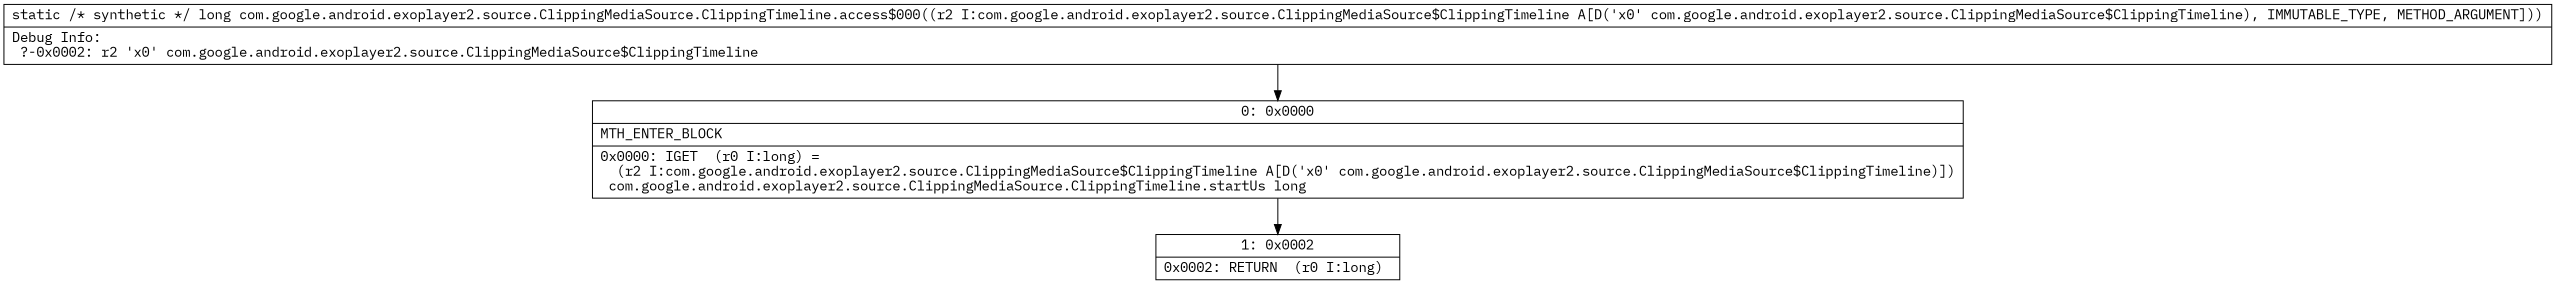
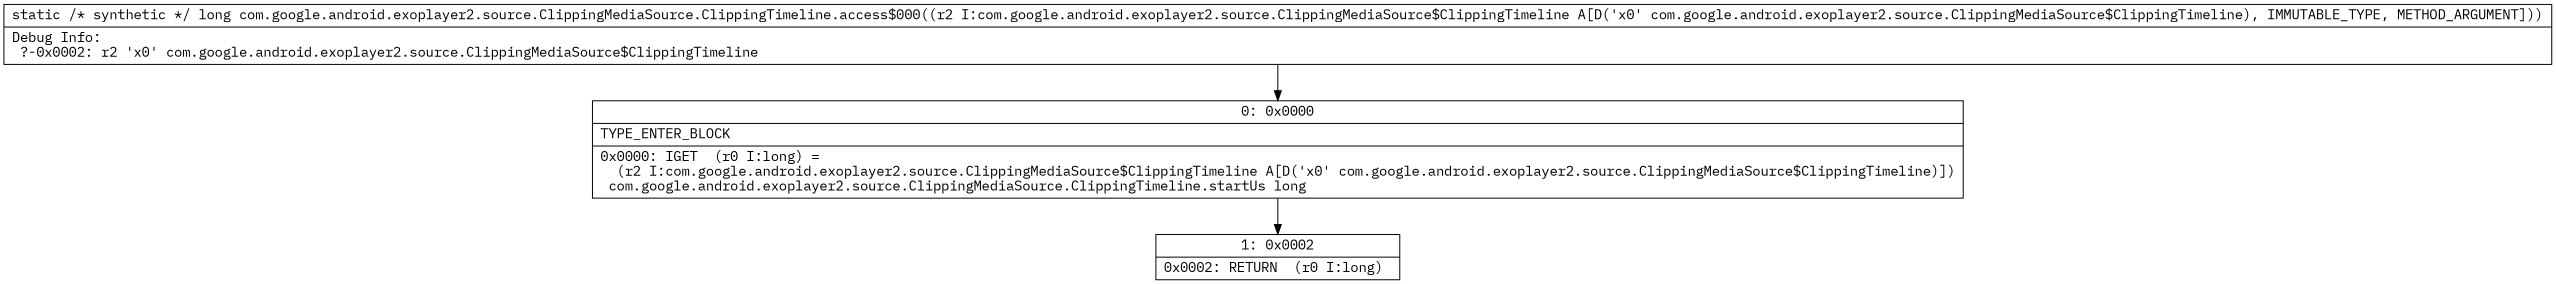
node "0: 0x0000": text "MTH_ENTER_BLOCK" -> "TYPE_ENTER_BLOCK"
